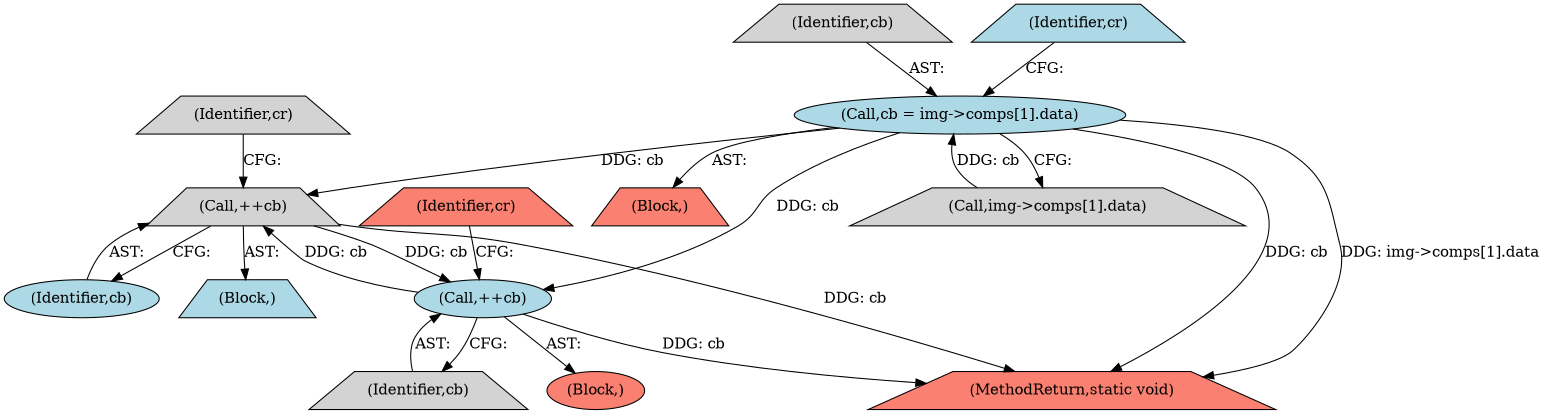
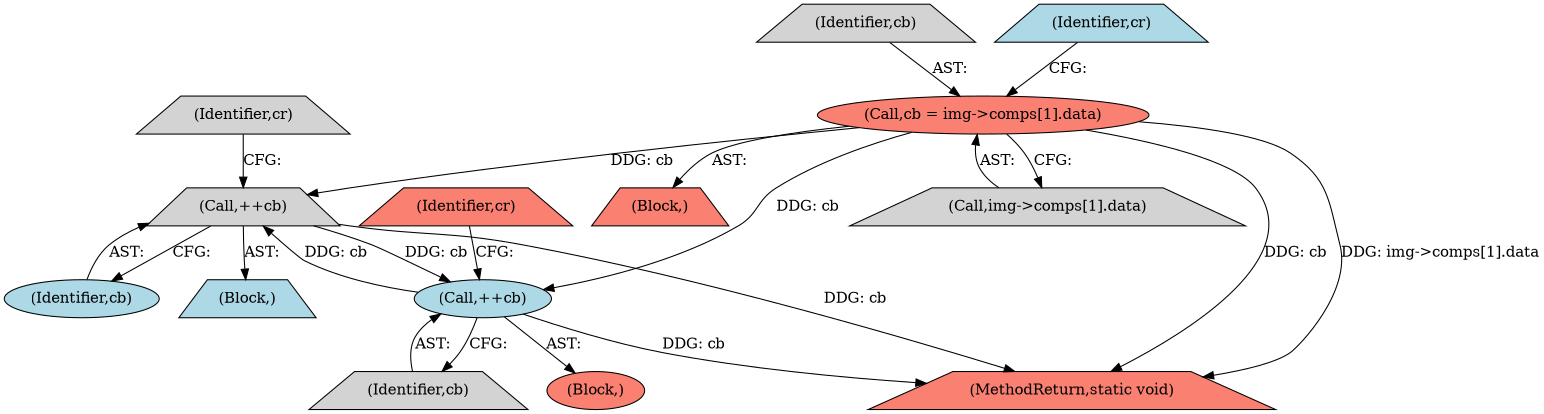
node "(Call,cb = img->comps[1].data)": fillcolor lightblue -> salmon
edge "(Call,img->comps[1].data)" -> "(Call,cb = img->comps[1].data)": label "DDG: cb" -> "AST: "
